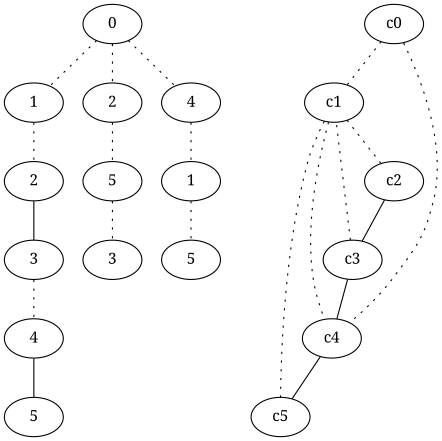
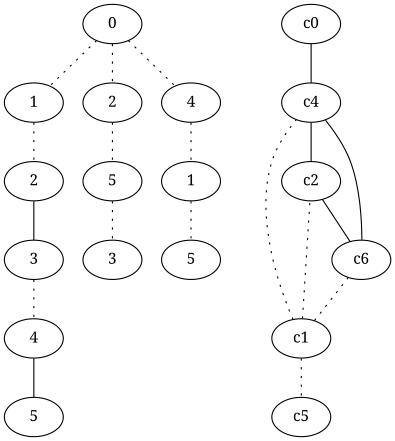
edge "c0" -- "c1": removed
edge "c0" -- "c4": style dotted -> solid
node "c3": label "c3" -> "c6"
edge "c4" -- "c5": now "c4" -- "c2"
